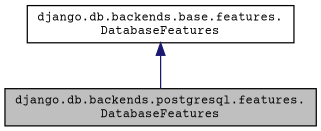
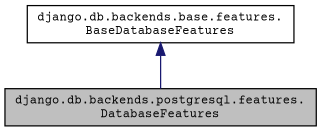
node "django.db.backends.base.features. DatabaseFeatures": label "django.db.backends.base.features. DatabaseFeatures" -> "django.db.backends.base.features. BaseDatabaseFeatures"
